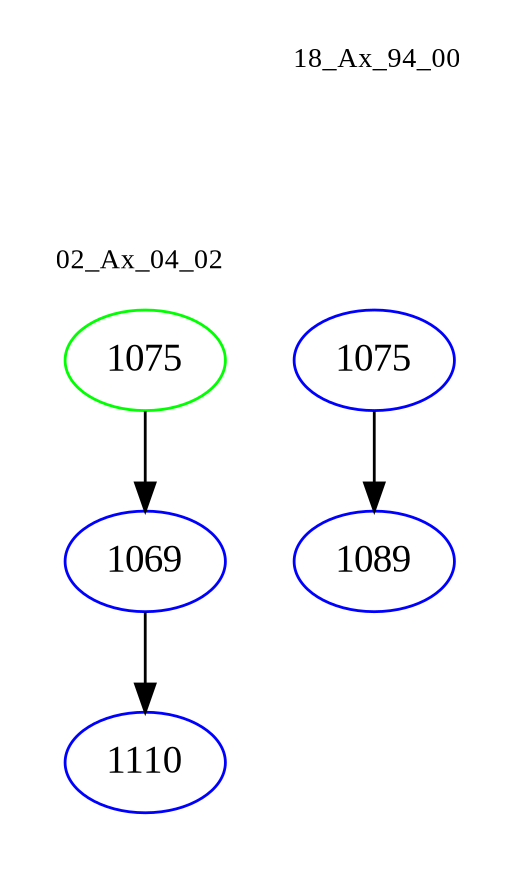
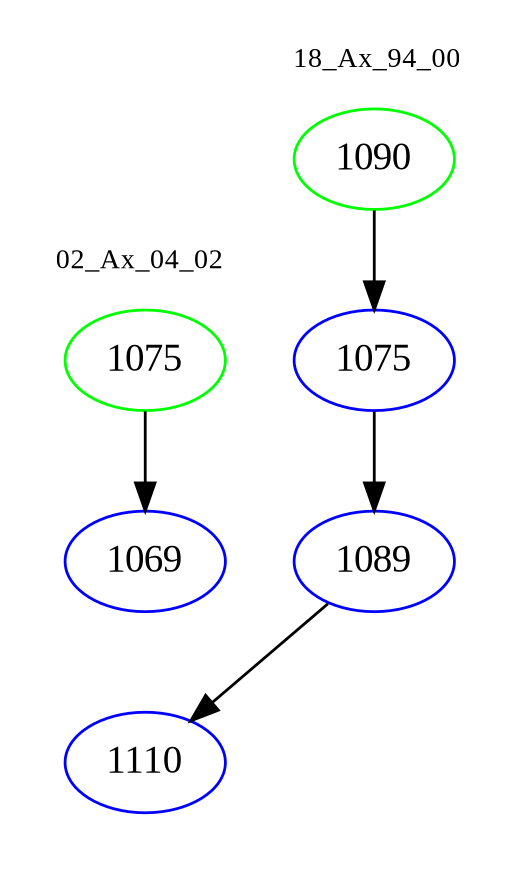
node "1090": added
edge "1069" -> "1110": now "1089" -> "1110"
